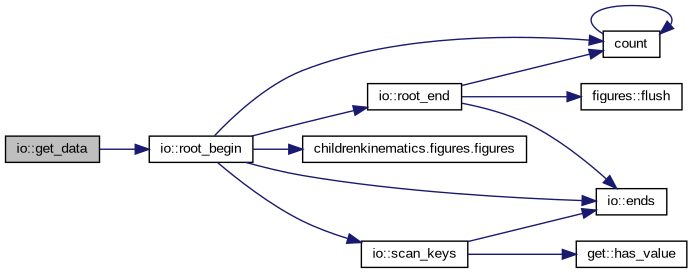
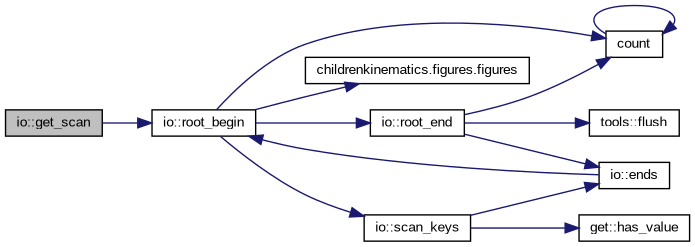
node "figures::flush": label "figures::flush" -> "tools::flush"
node "io::get_data": label "io::get_data" -> "io::get_scan"
edge "io::root_begin" -> "io::ends": reversed
